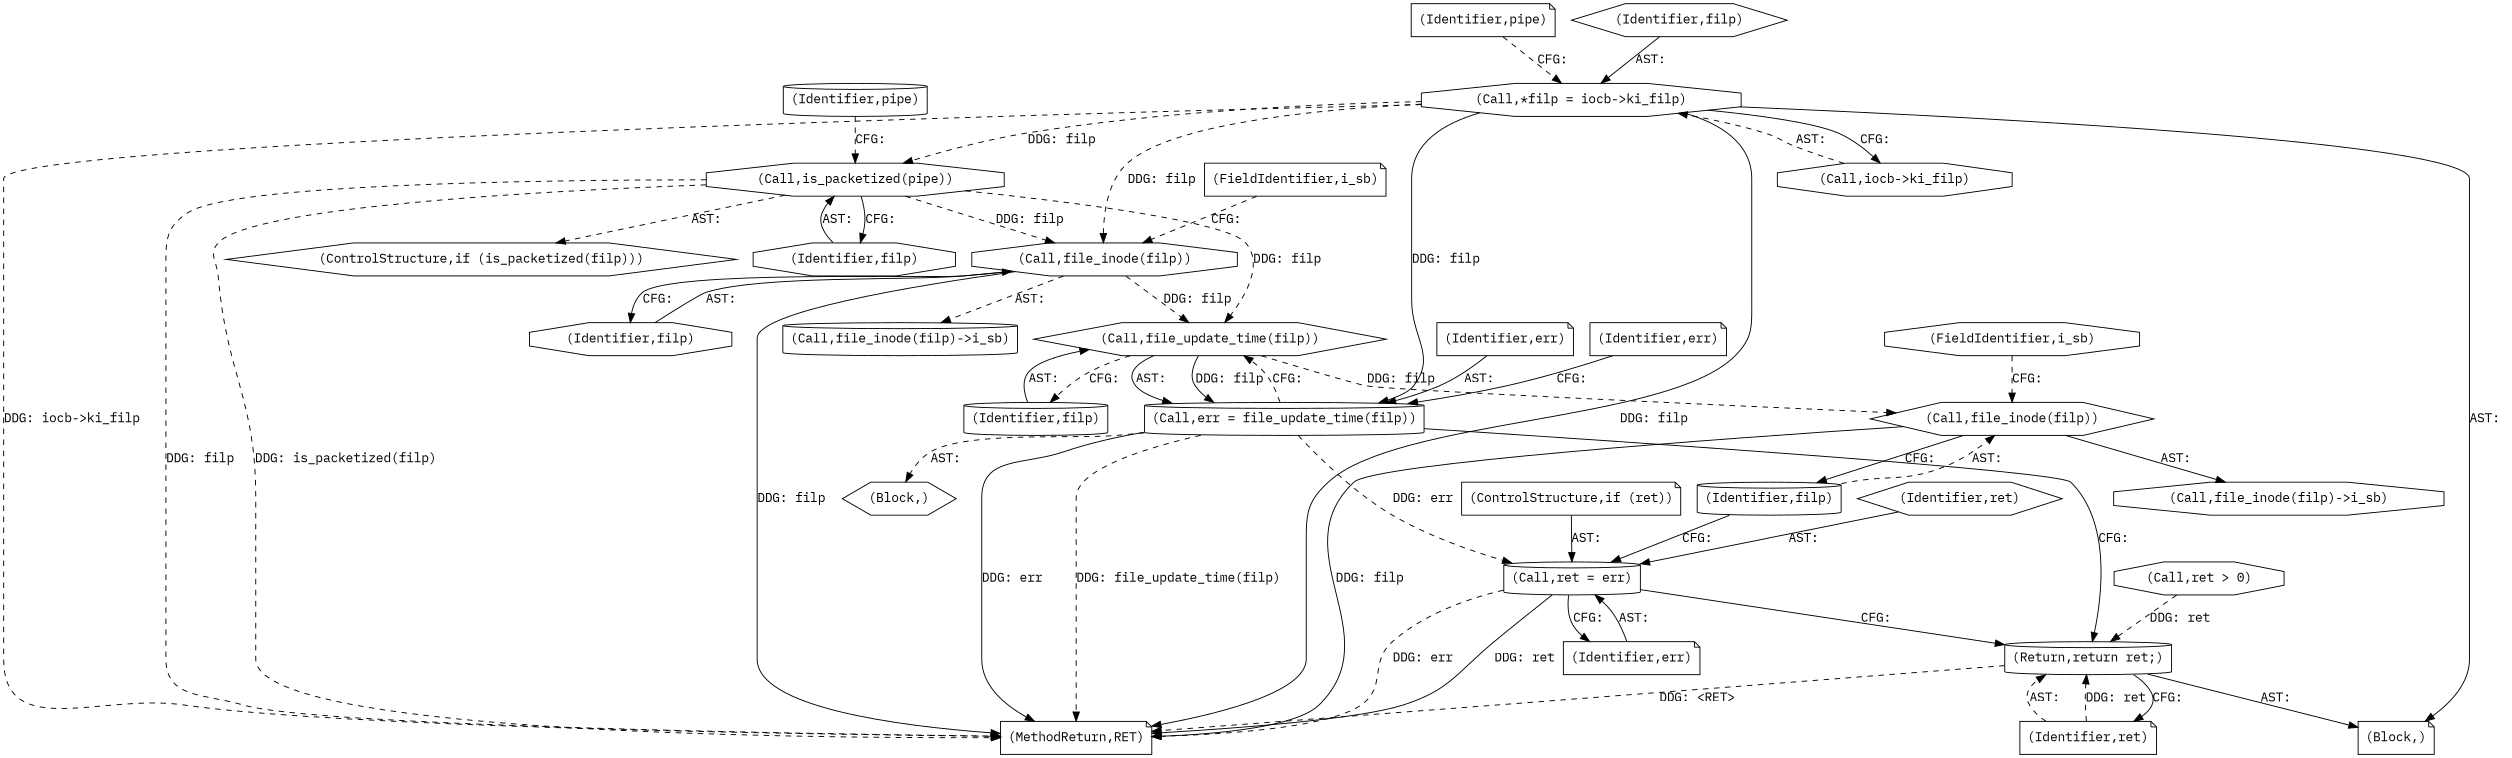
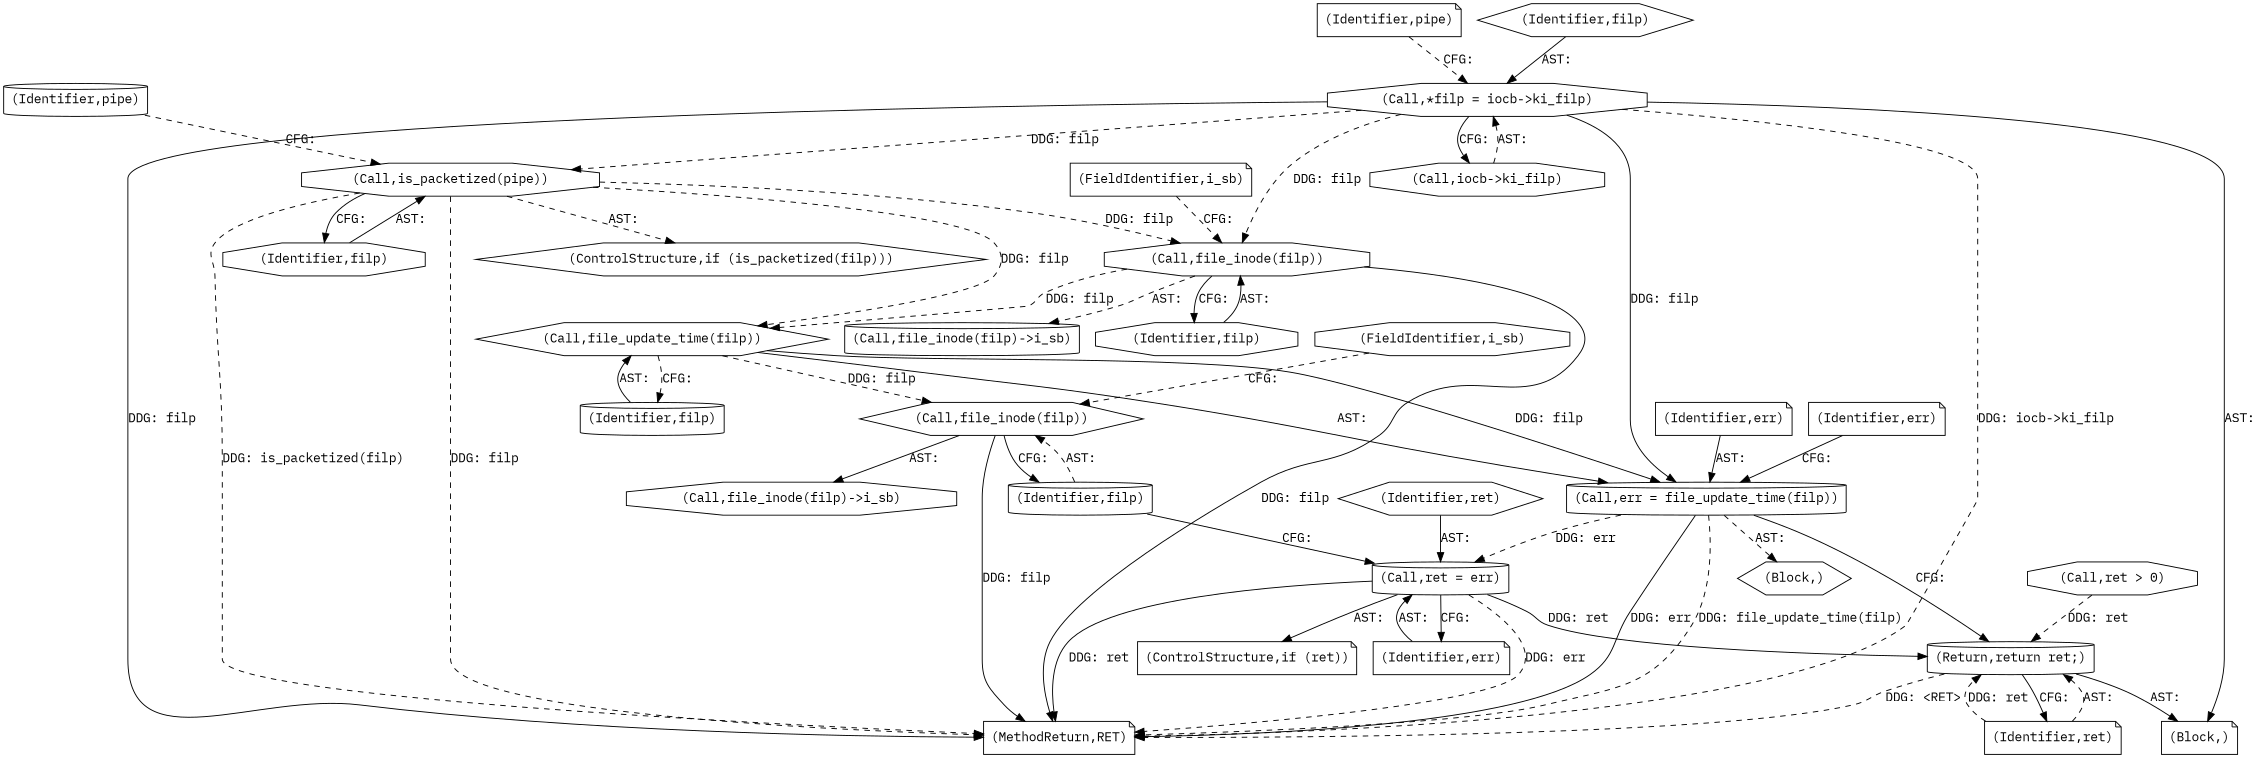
edge "(Call,err = file_update_time(filp))" -> "(Call,file_update_time(filp))": removed, label "CFG:"
edge "(ControlStructure,if (ret))" -> "(Call,ret = err)": reversed
edge "(Call,ret = err)" -> "(Return,return ret;)": label "CFG: " -> "DDG: ret"
